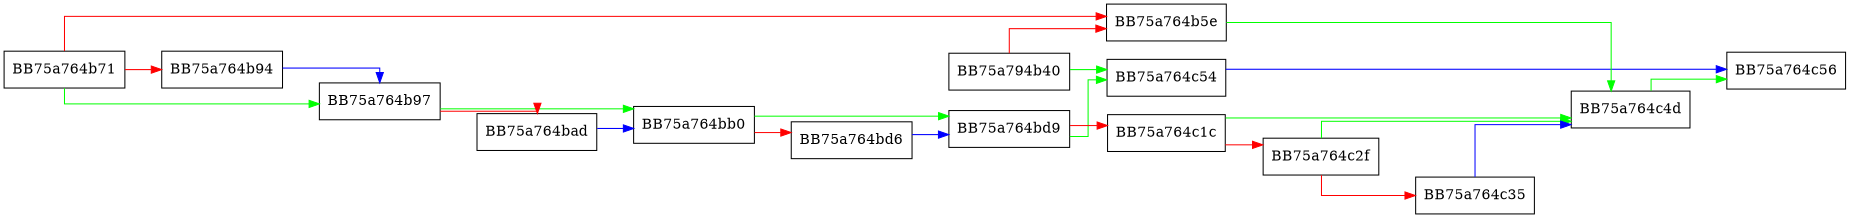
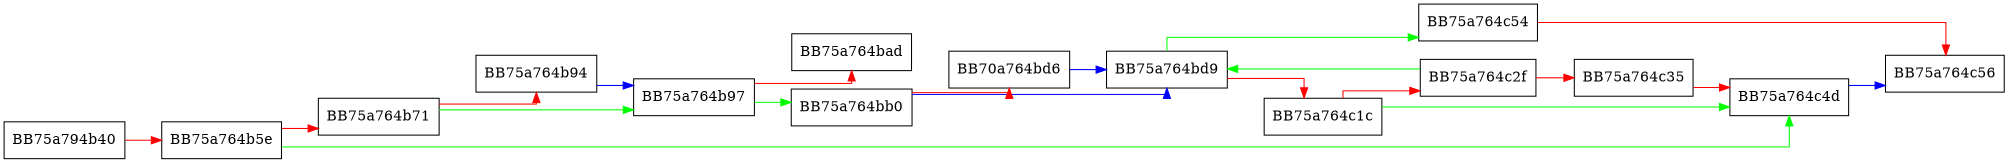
edge "BB75a764b71" -> "BB75a764b5e": reversed
edge "BB75a764c54" -> "BB75a764c56": color blue -> red
edge "BB75a794b40" -> "BB75a764c54": removed
edge "BB75a764c4d" -> "BB75a764c56": color green -> blue
edge "BB75a764bb0" -> "BB75a764bd9": color green -> blue
edge "BB75a764c2f" -> "BB75a764c4d": now "BB75a764c2f" -> "BB75a764bd9"
edge "BB75a764bad" -> "BB75a764bb0": removed
edge "BB75a764c35" -> "BB75a764c4d": color blue -> red
node "BB75a764bd6": label "BB75a764bd6" -> "BB70a764bd6"
